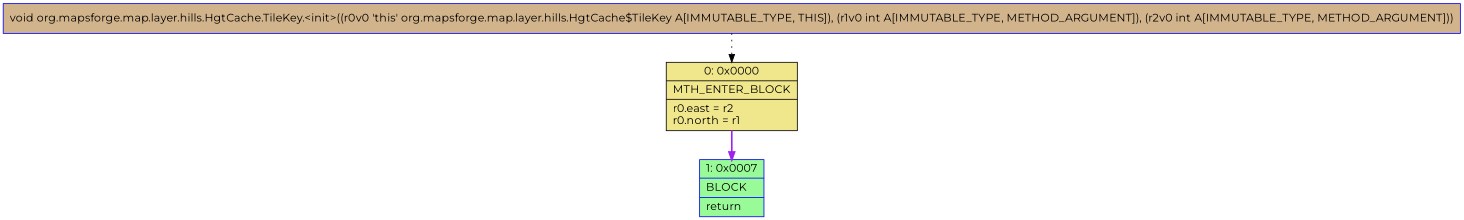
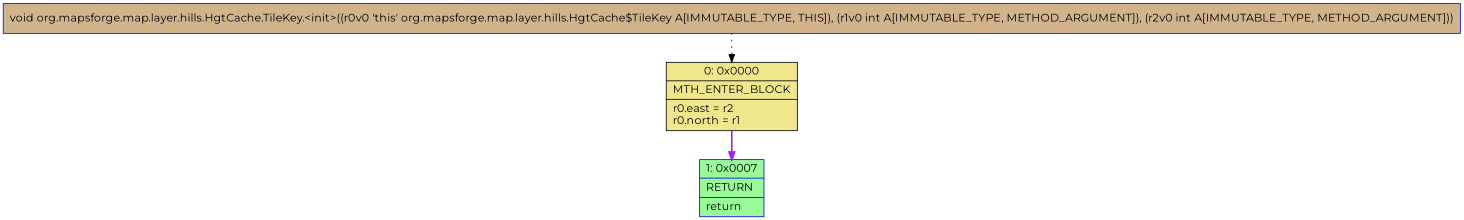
node "1: 0x0007": text "BLOCK" -> "RETURN"
